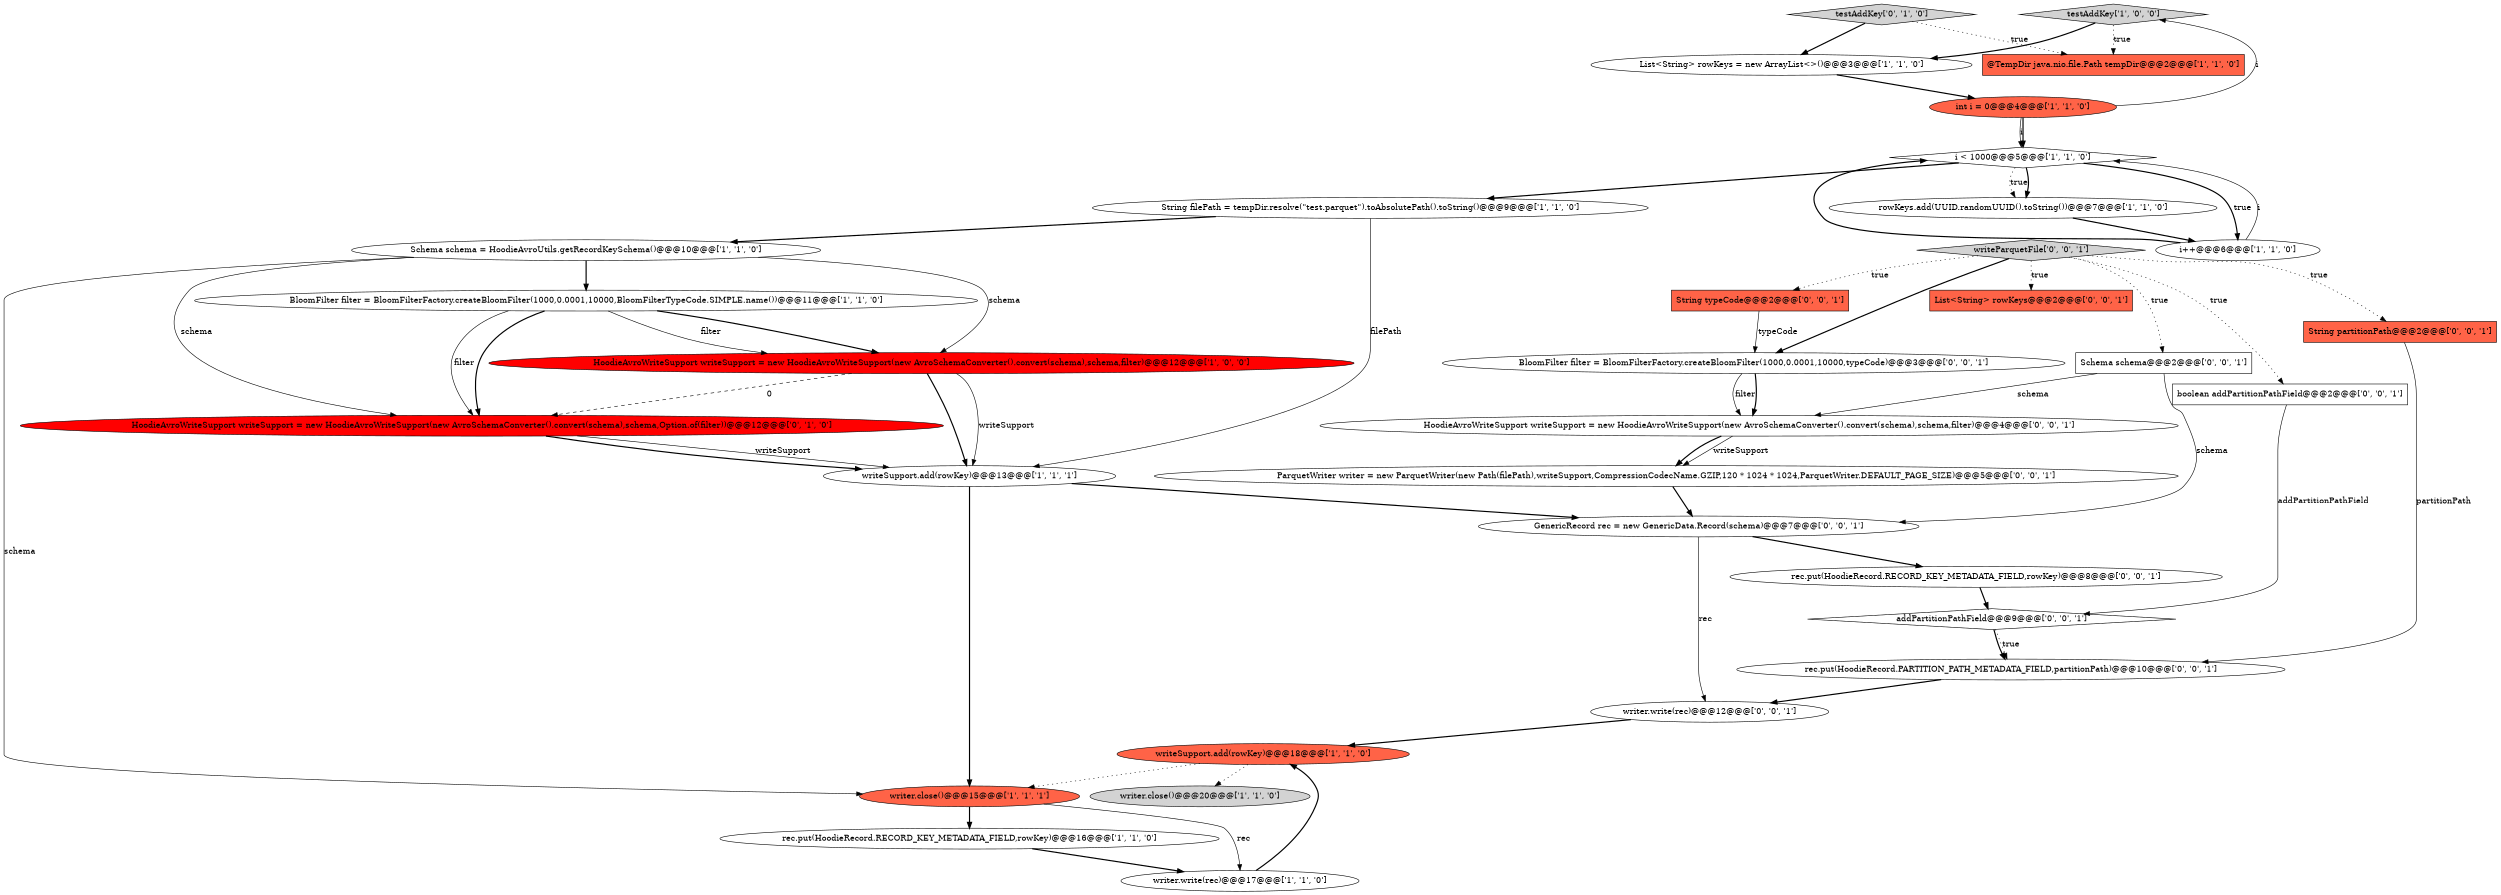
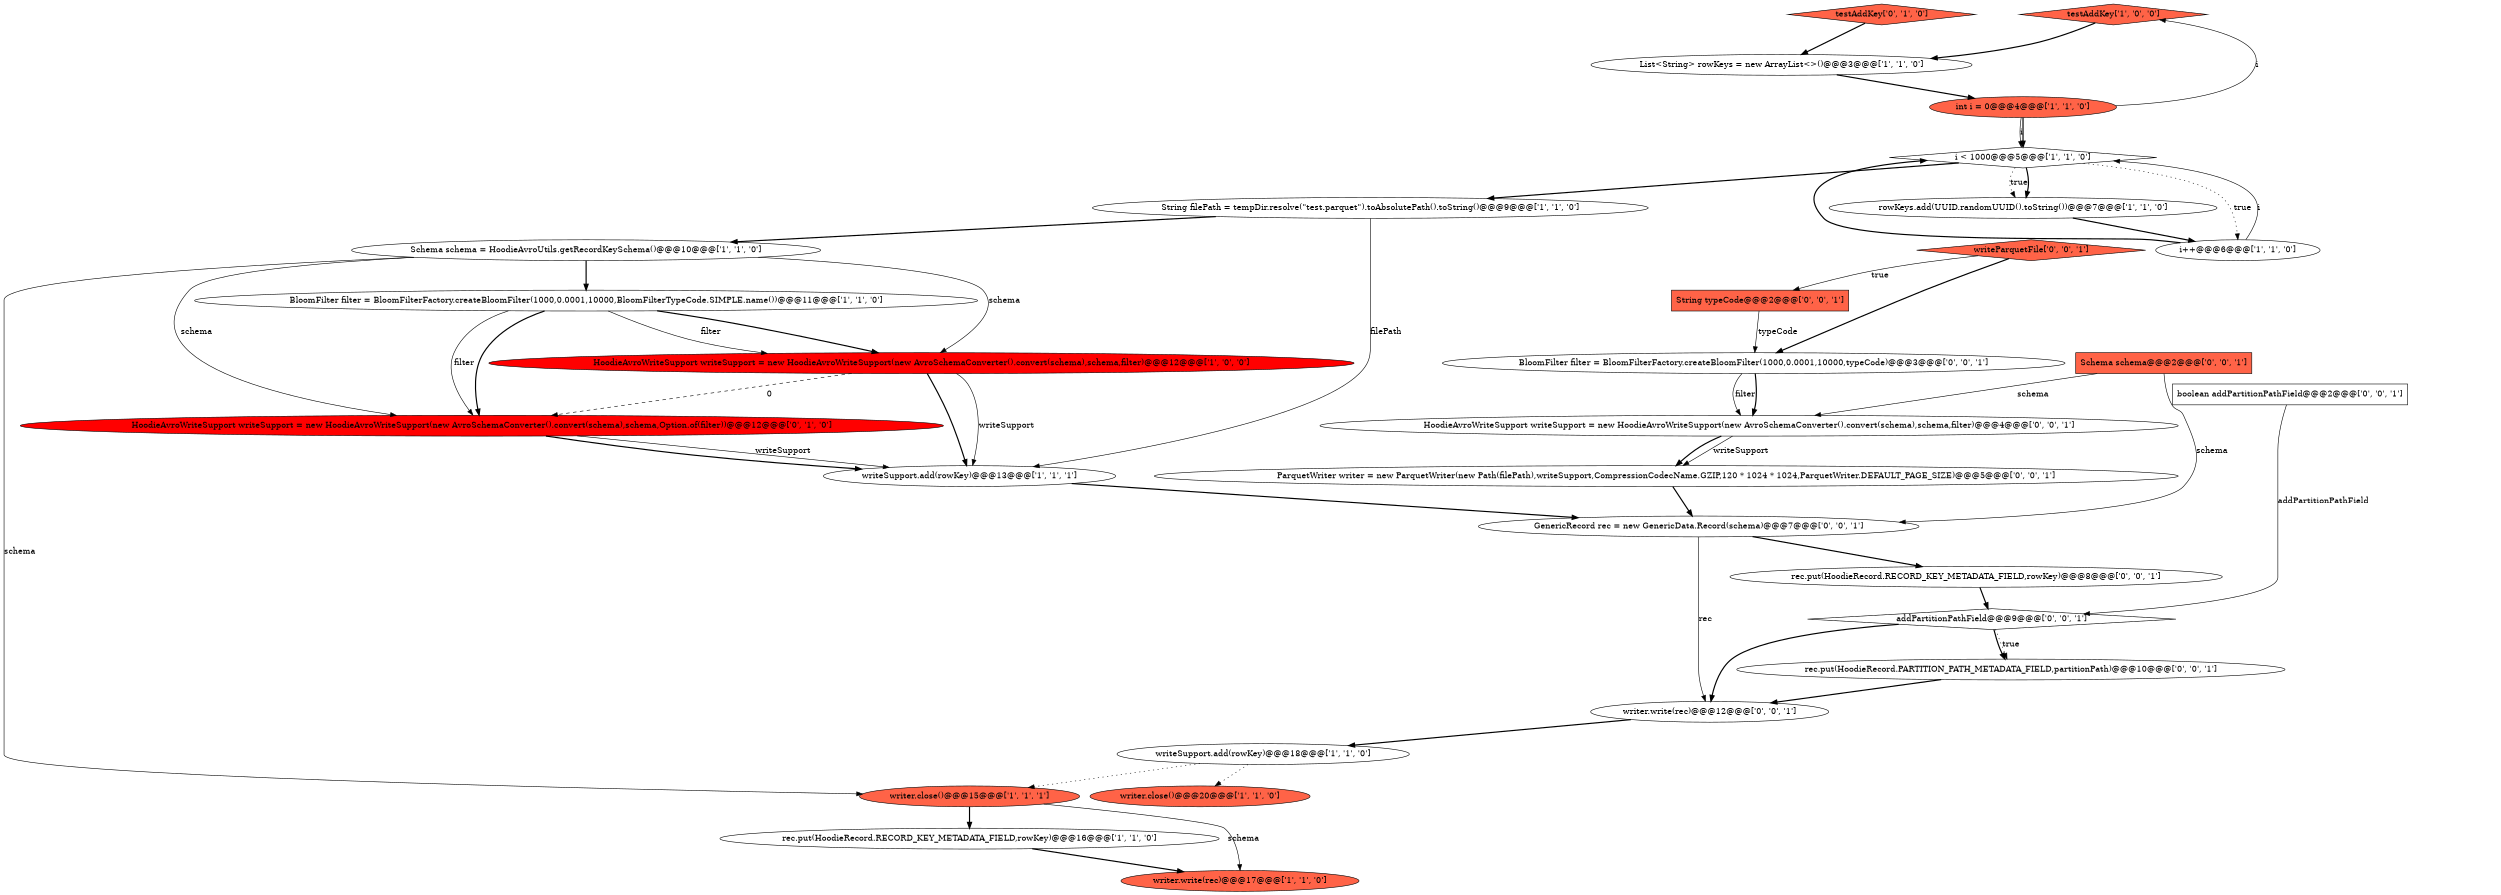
node "testAddKey['0', '1', '0']": fillcolor lightgray -> tomato
node "testAddKey['1', '0', '0']": fillcolor lightgray -> tomato
node "@TempDir java.nio.file.Path tempDir@@@2@@@['1', '1', '0']": removed
edge "i < 1000@@@5@@@['1', '1', '0']" -> "i++@@@6@@@['1', '1', '0']": style bold -> dotted
node "writeParquetFile['0', '0', '1']": fillcolor lightgray -> tomato
edge "writeParquetFile['0', '0', '1']" -> "String typeCode@@@2@@@['0', '0', '1']": style dotted -> solid
edge "writeParquetFile['0', '0', '1']" -> "Schema schema@@@2@@@['0', '0', '1']": removed, label "true"
edge "writeParquetFile['0', '0', '1']" -> "boolean addPartitionPathField@@@2@@@['0', '0', '1']": removed, label "true"
node "List<String> rowKeys@@@2@@@['0', '0', '1']": removed
node "String partitionPath@@@2@@@['0', '0', '1']": removed
node "Schema schema@@@2@@@['0', '0', '1']": fillcolor white -> tomato
edge "writeSupport.add(rowKey)@@@13@@@['1', '1', '1']" -> "writer.close()@@@15@@@['1', '1', '1']": removed
edge "addPartitionPathField@@@9@@@['0', '0', '1']" -> "writer.write(rec)@@@12@@@['0', '0', '1']": added
node "writeSupport.add(rowKey)@@@18@@@['1', '1', '0']": fillcolor tomato -> white
node "writer.close()@@@20@@@['1', '1', '0']": fillcolor lightgray -> tomato
edge "writer.write(rec)@@@17@@@['1', '1', '0']" -> "writeSupport.add(rowKey)@@@18@@@['1', '1', '0']": removed
edge "writer.close()@@@15@@@['1', '1', '1']" -> "writer.write(rec)@@@17@@@['1', '1', '0']": label "rec" -> "schema"
node "writer.write(rec)@@@17@@@['1', '1', '0']": fillcolor white -> tomato
